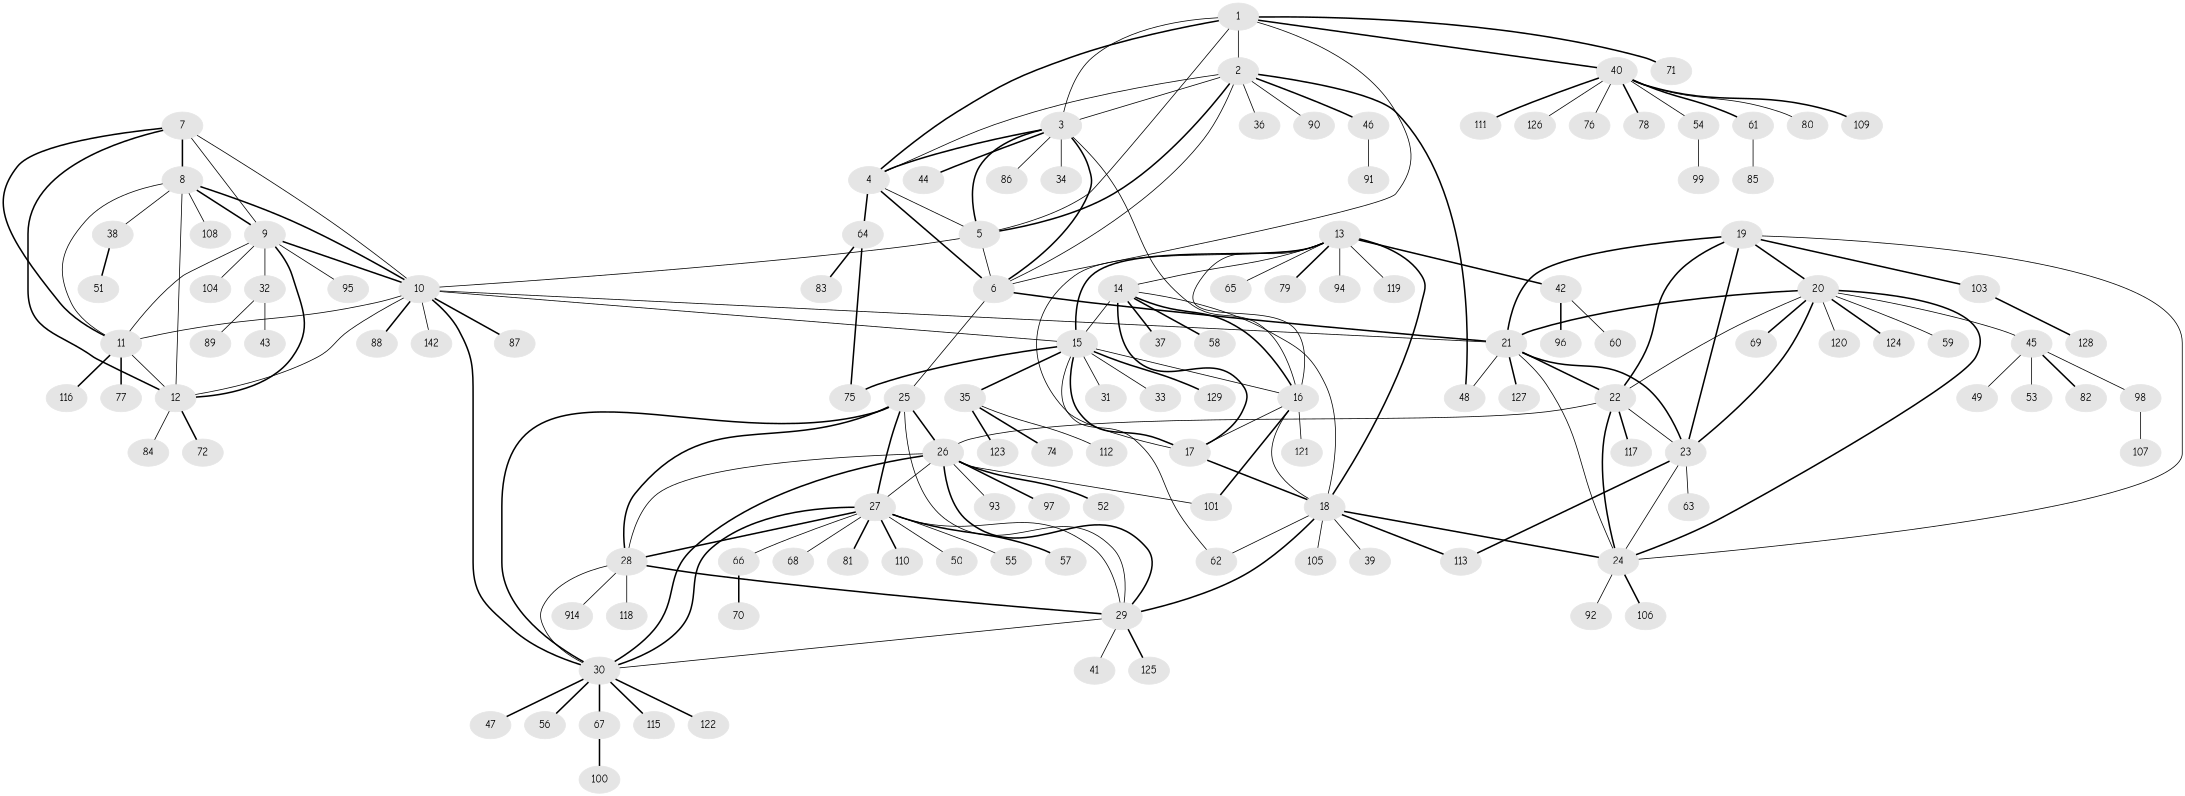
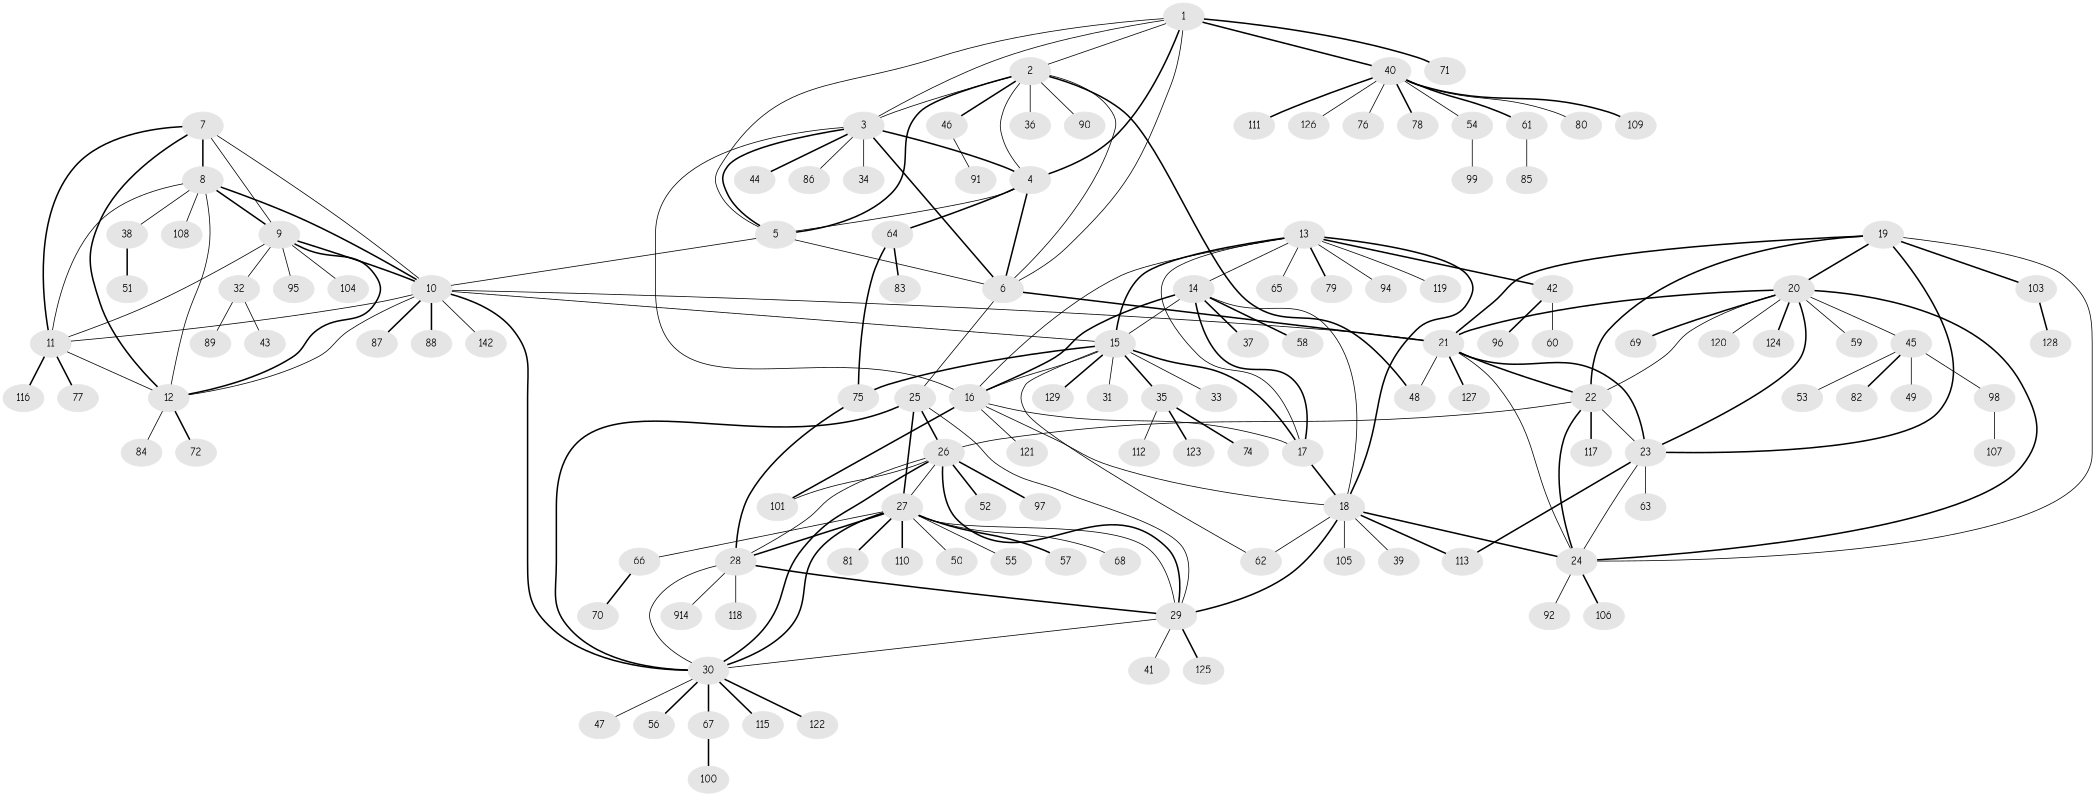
edge "25" -- "28": now "75" -- "28"
node "93": removed
edge "30" -- "47": style bold -> solid
